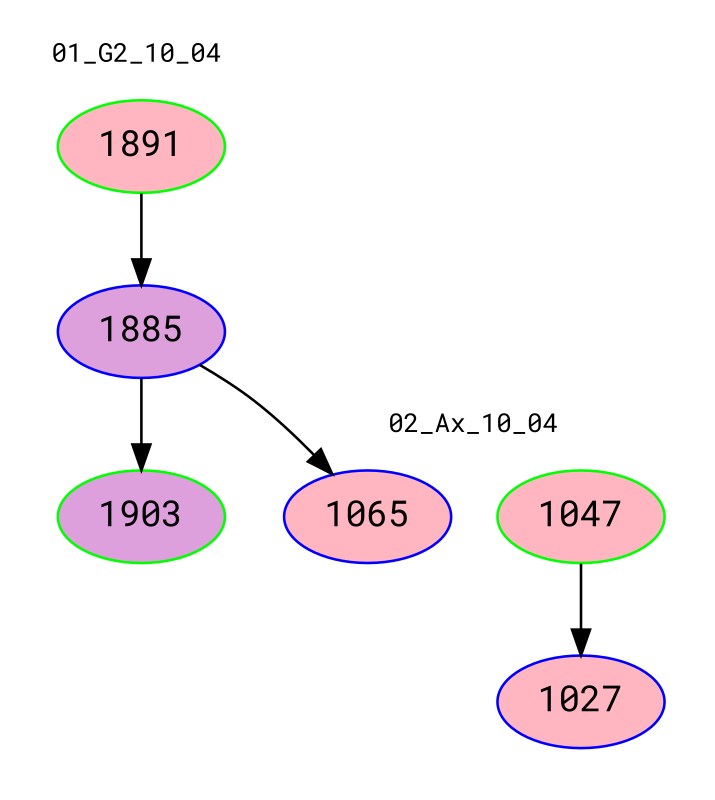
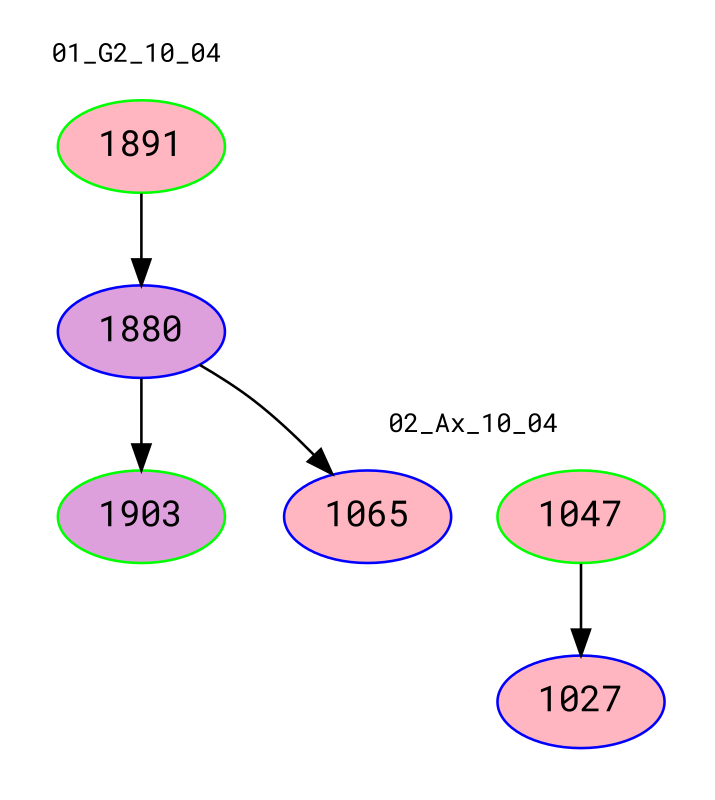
node "1885": label "1885" -> "1880"
